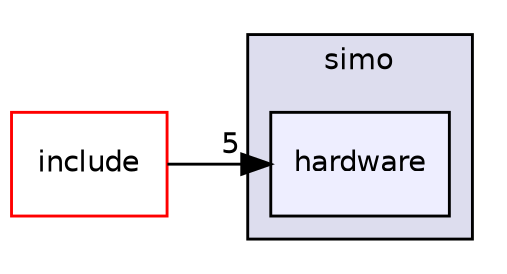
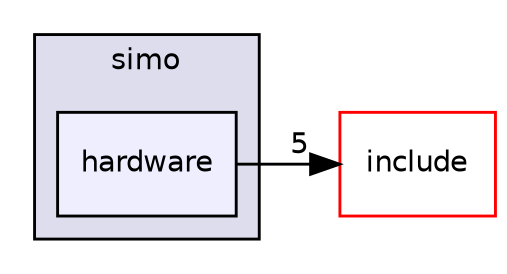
edge "include" -> "hardware": reversed
